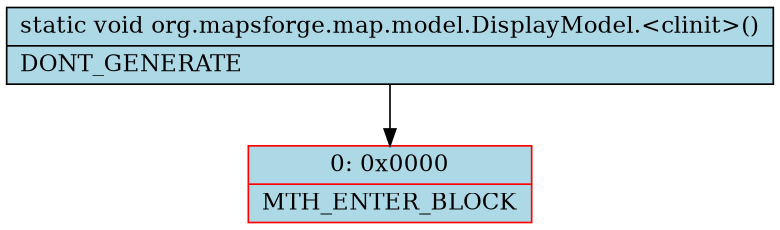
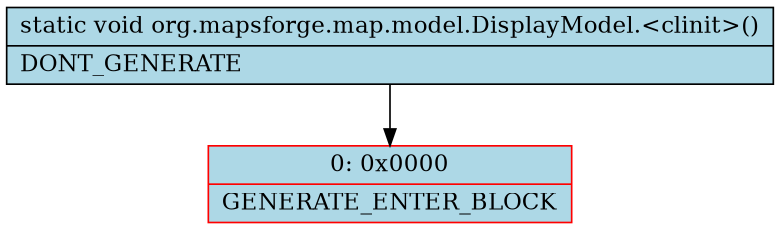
node "0: 0x0000": text "MTH_ENTER_BLOCK" -> "GENERATE_ENTER_BLOCK"
